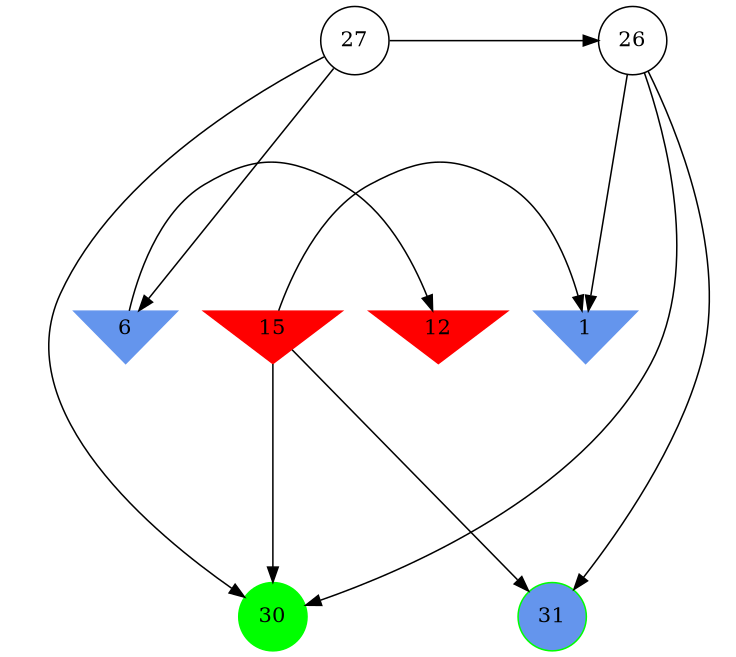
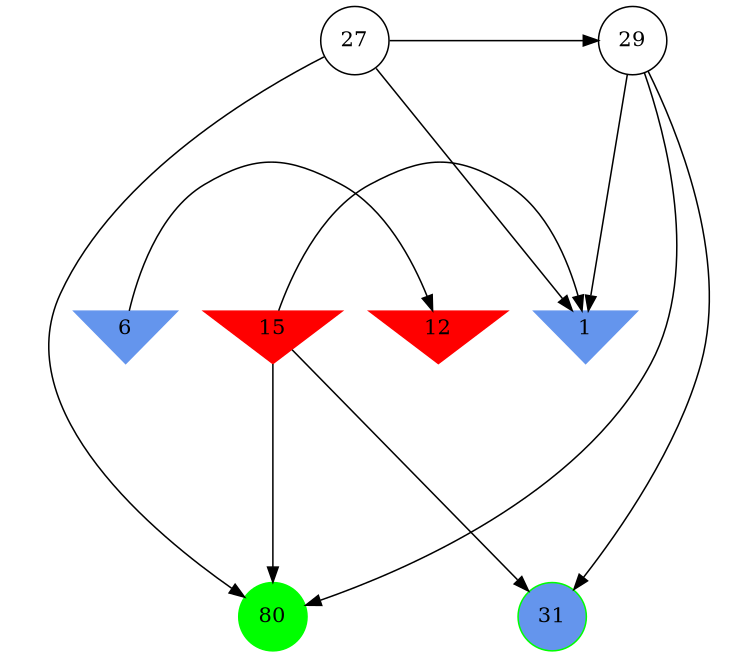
node "26": label "26" -> "29"
edge "27" -> "6": now "27" -> "1"
node "30": label "30" -> "80"
